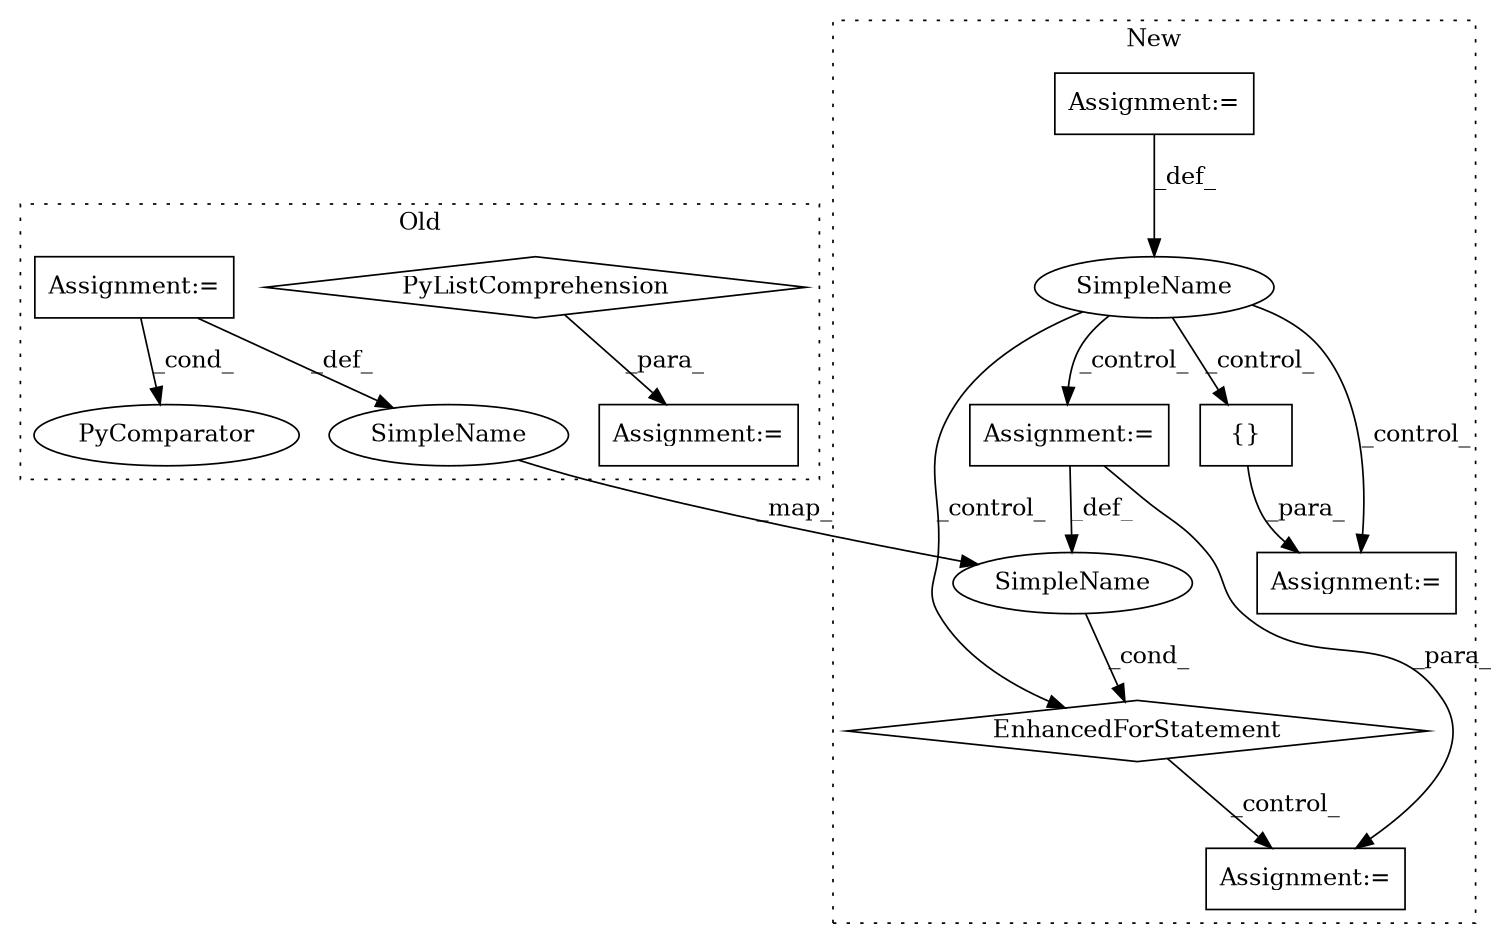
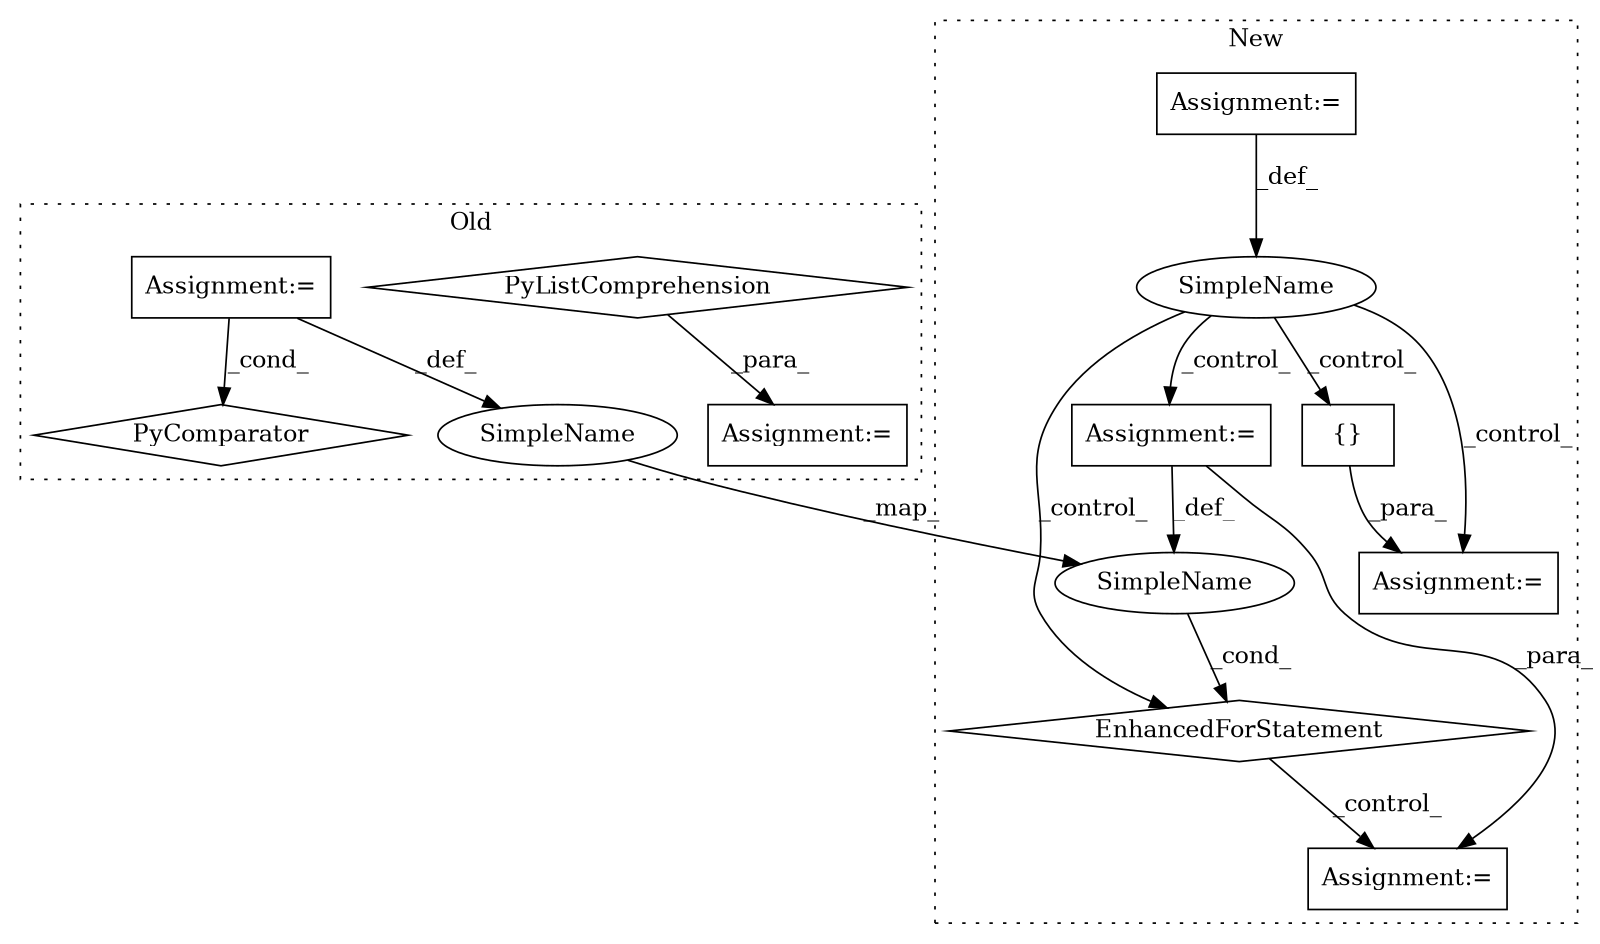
node "PyComparator": shape ellipse -> diamond
